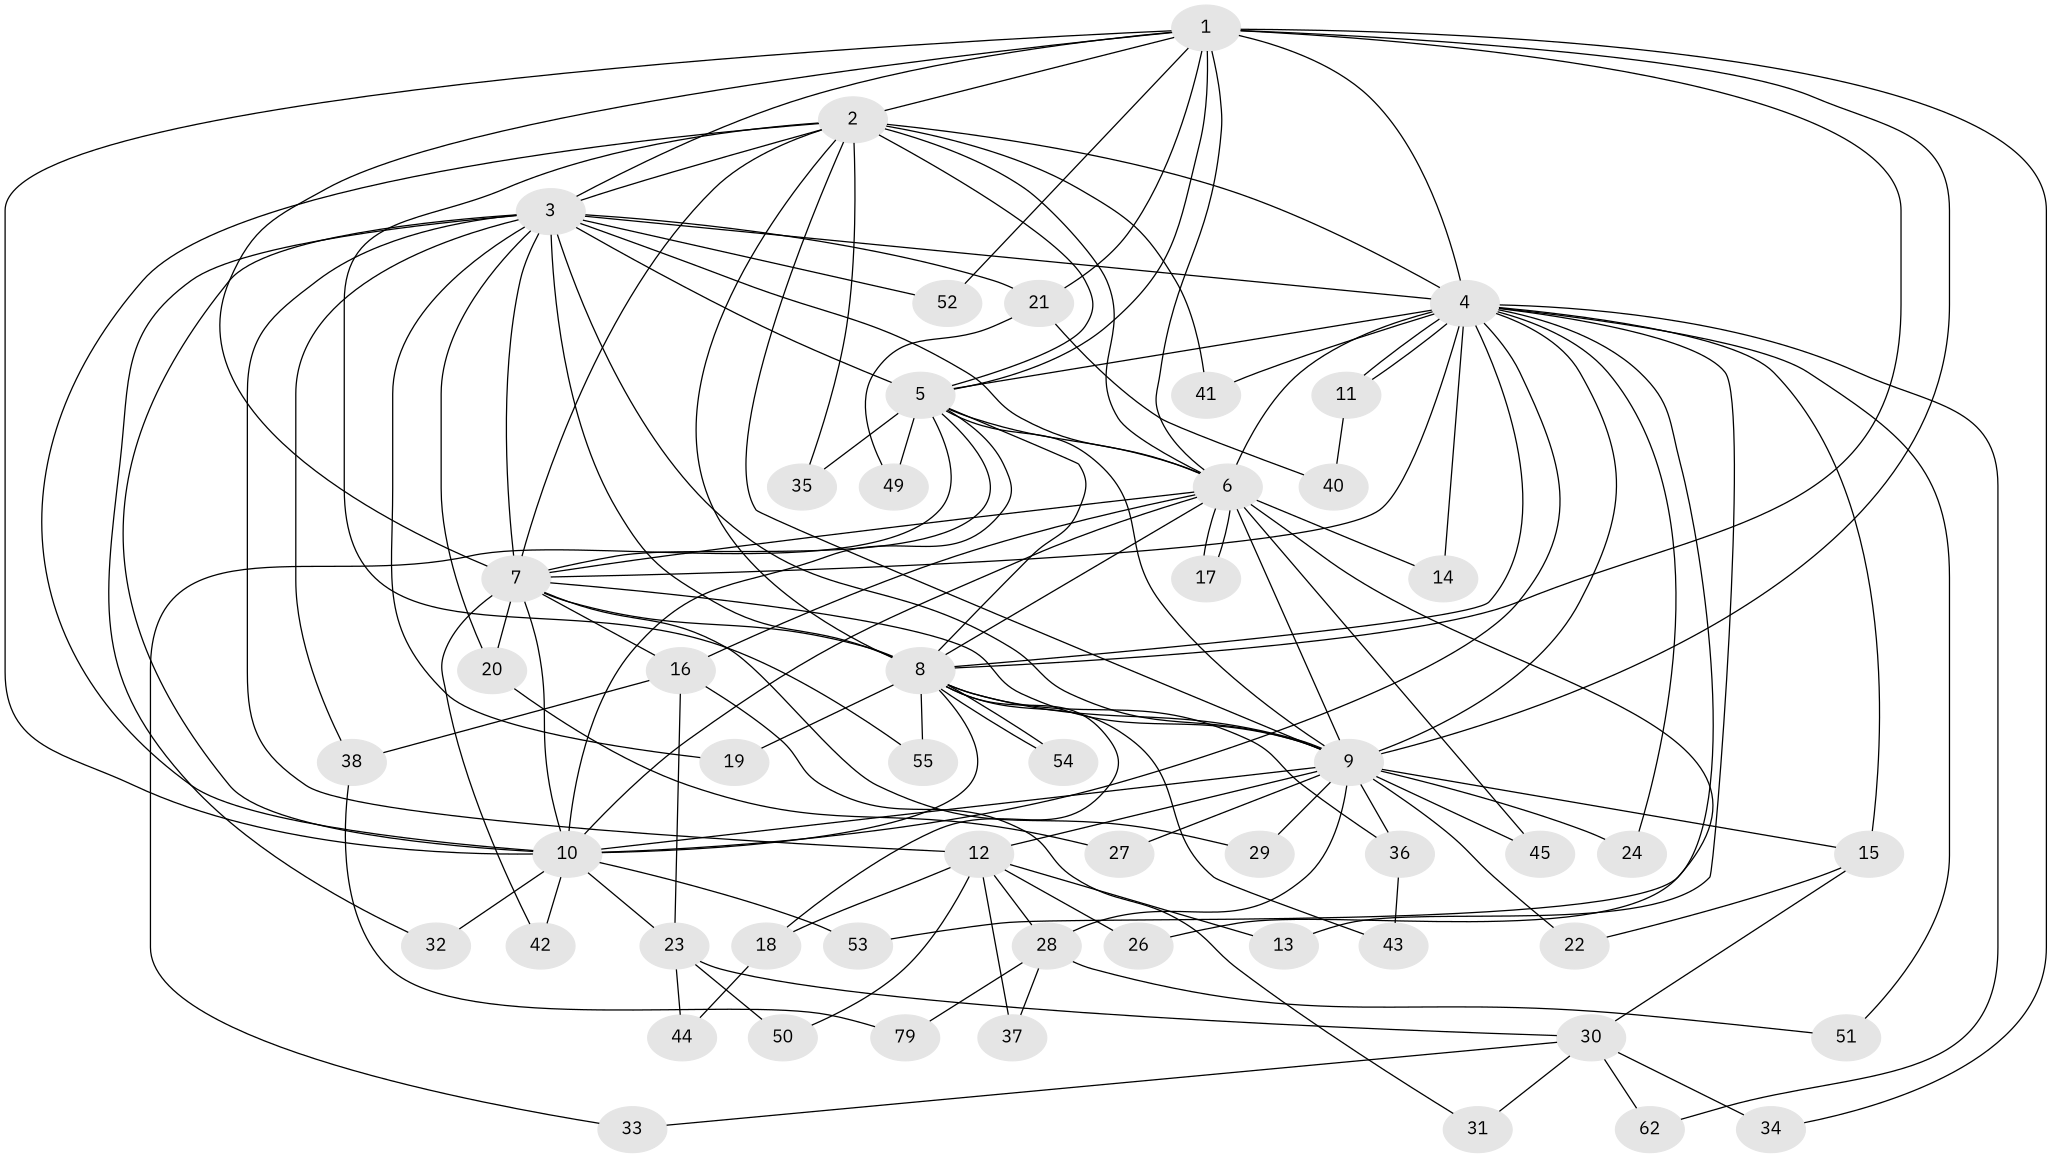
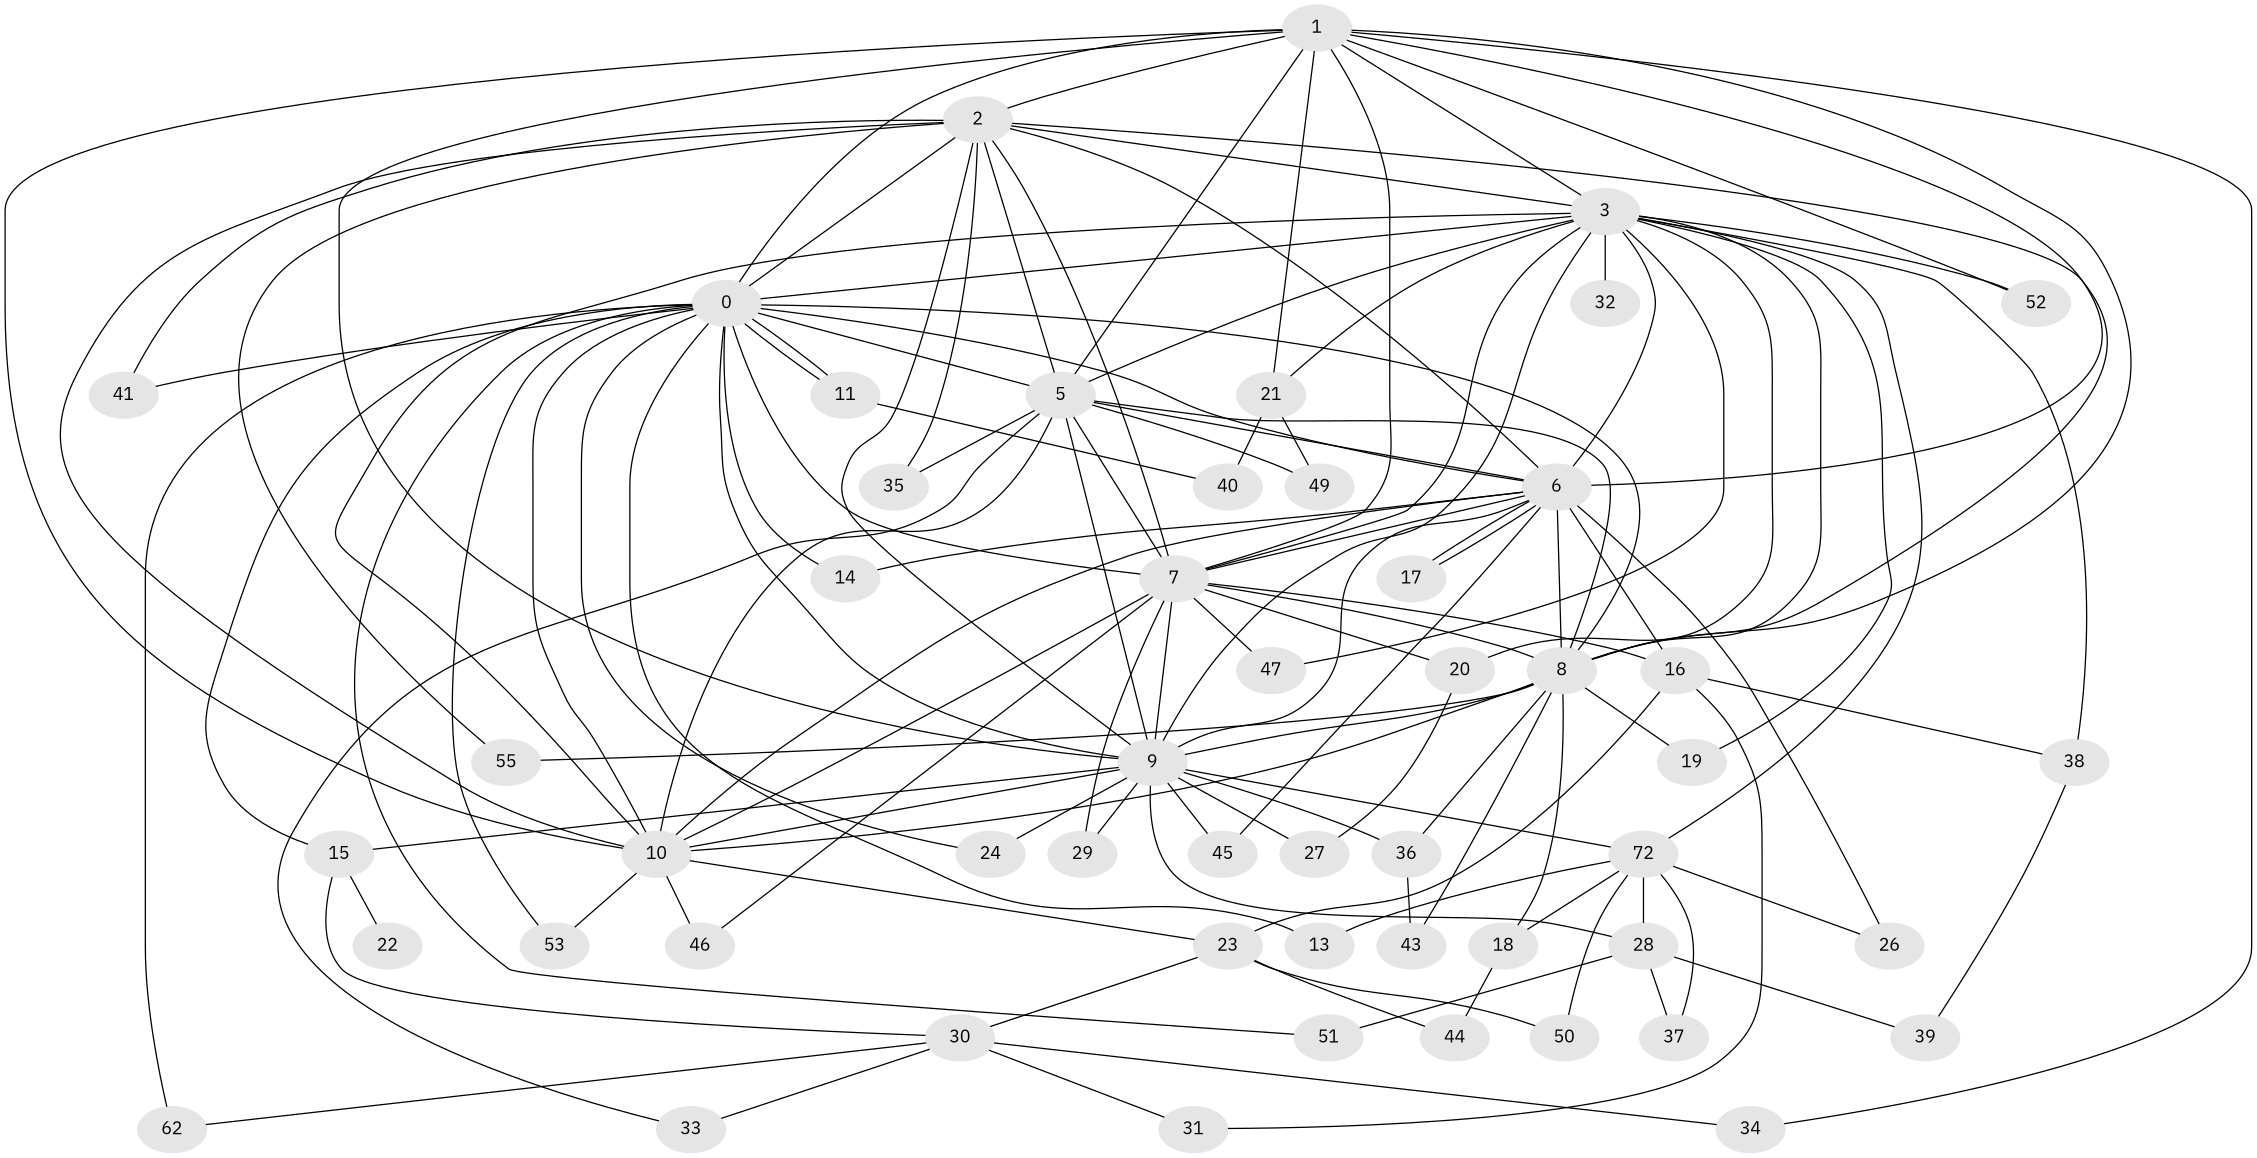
node "4": label "4" -> "0"
node "47": added
node "54": removed
edge "9" -- "22": removed
node "12": label "12" -> "72"
edge "10" -- "32": removed
node "42": label "42" -> "46"
node "79": label "79" -> "39"
